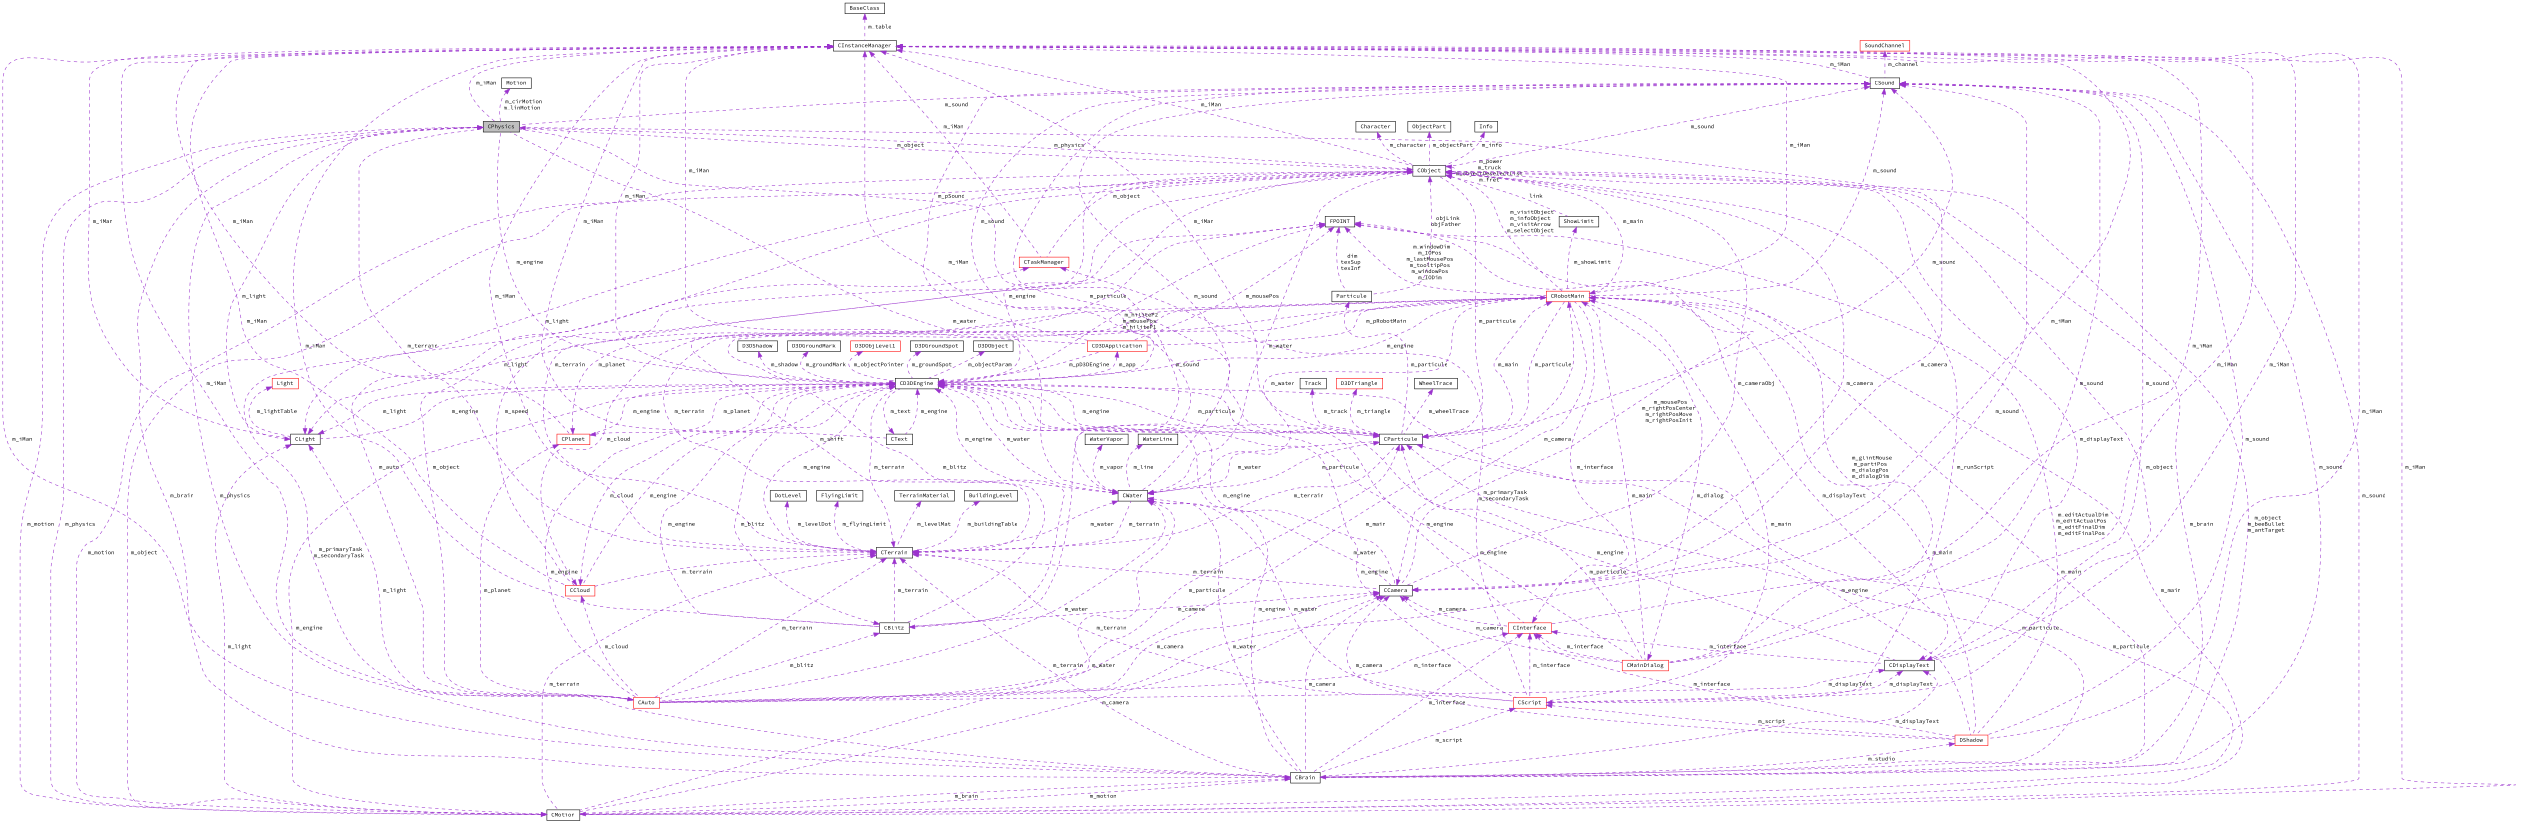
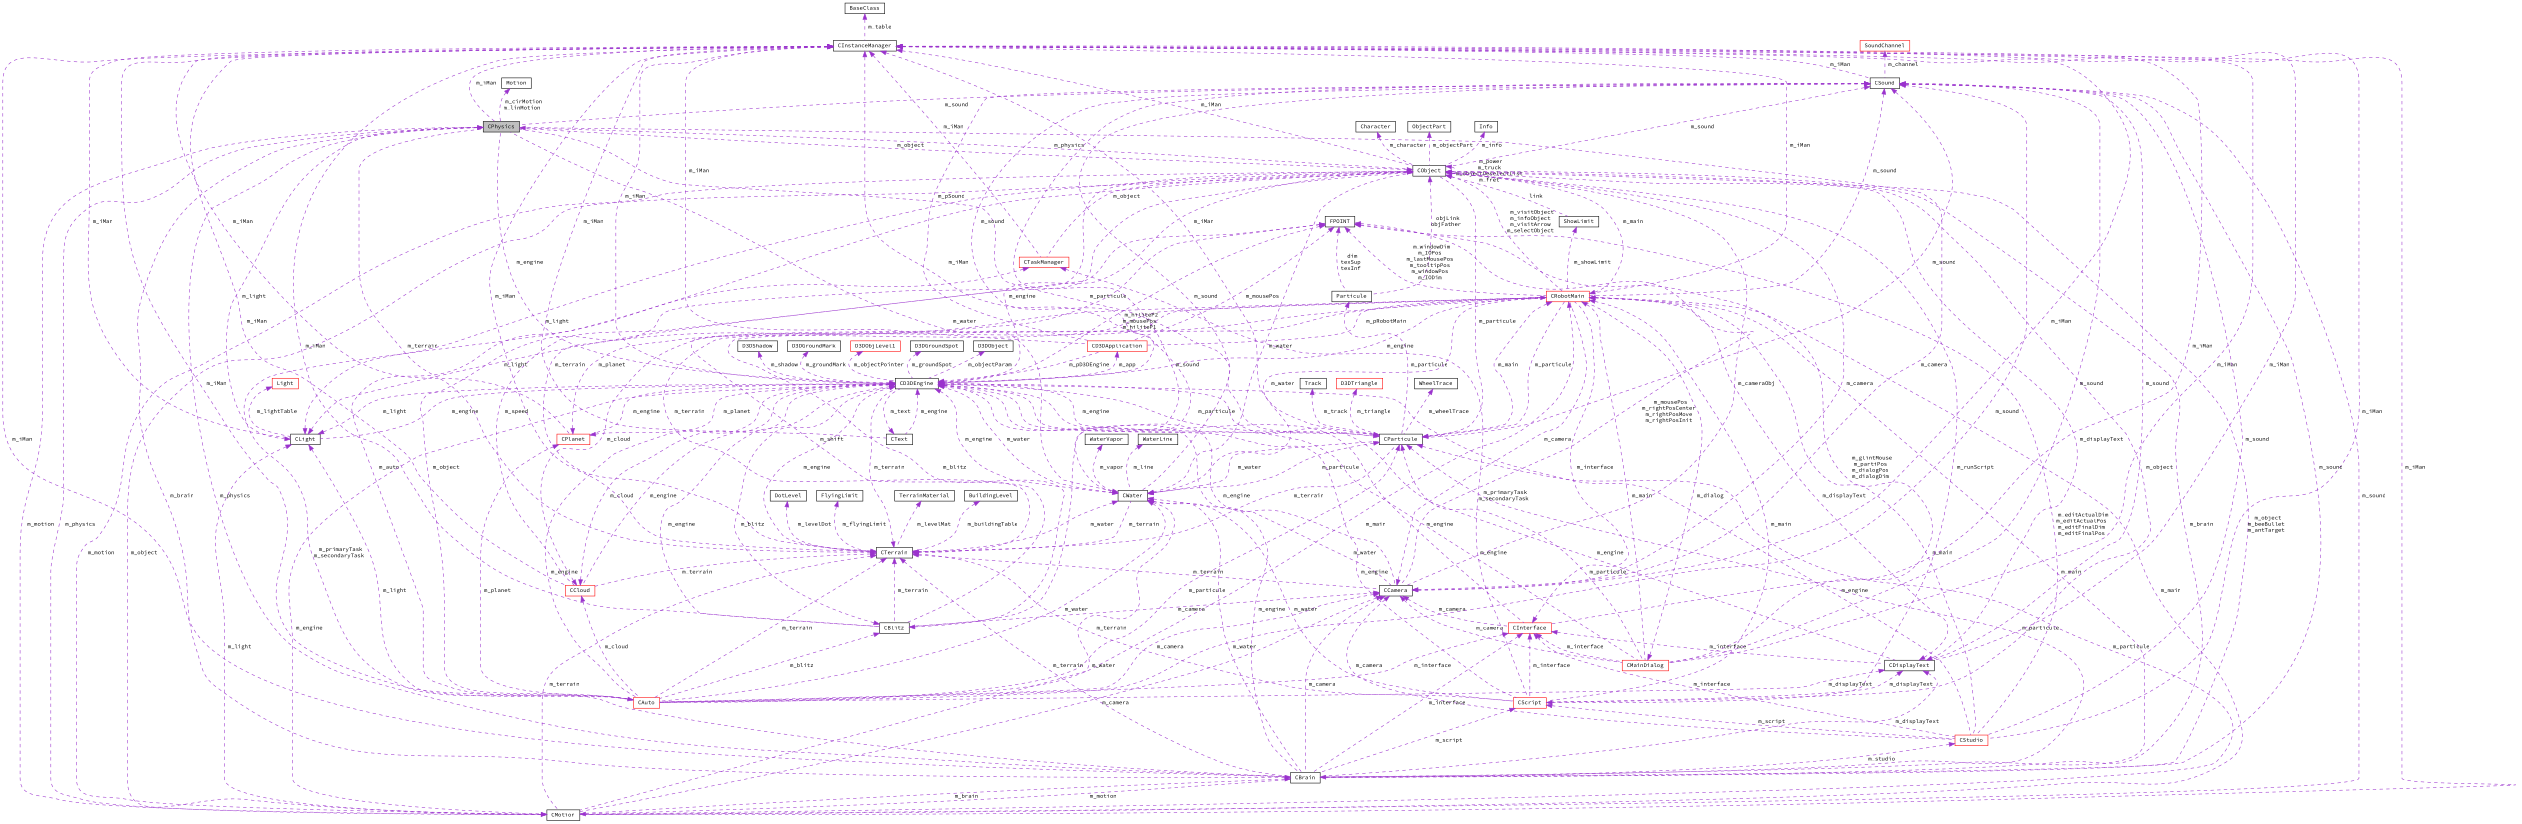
node "DShadow": label "DShadow" -> "CStudio"
